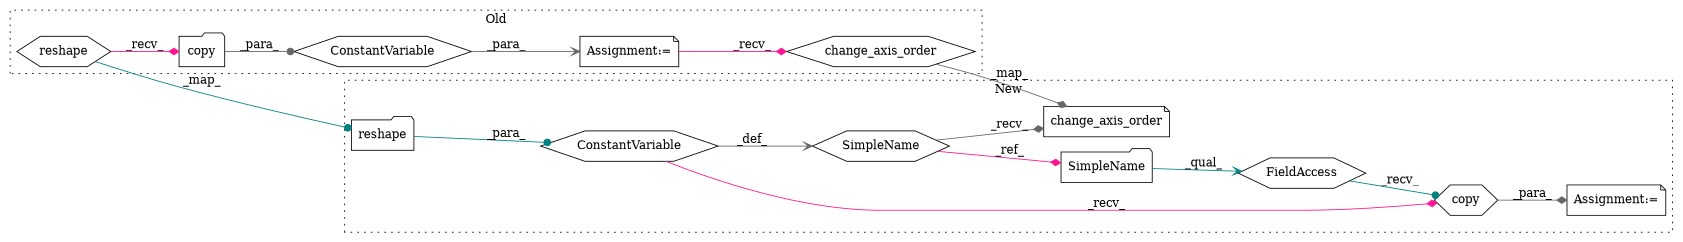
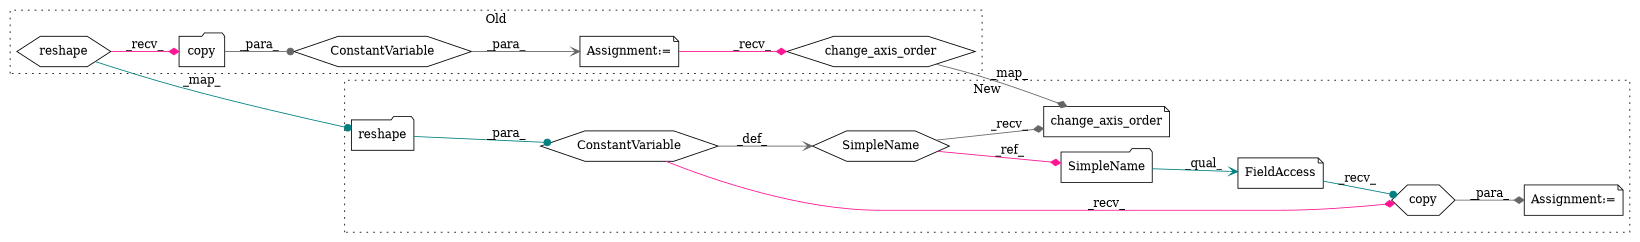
node "FieldAccess": shape hexagon -> note
